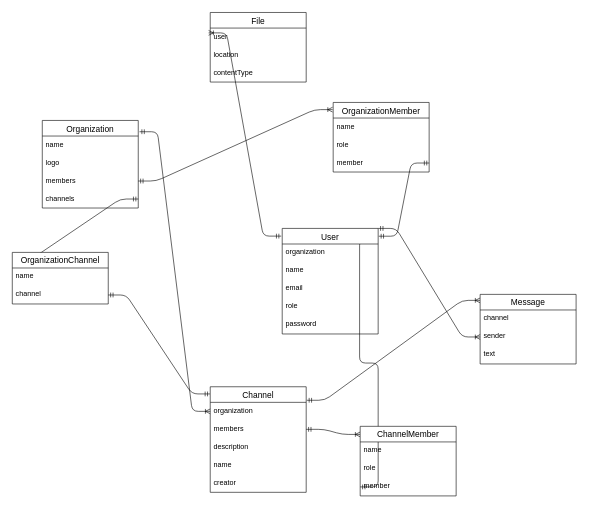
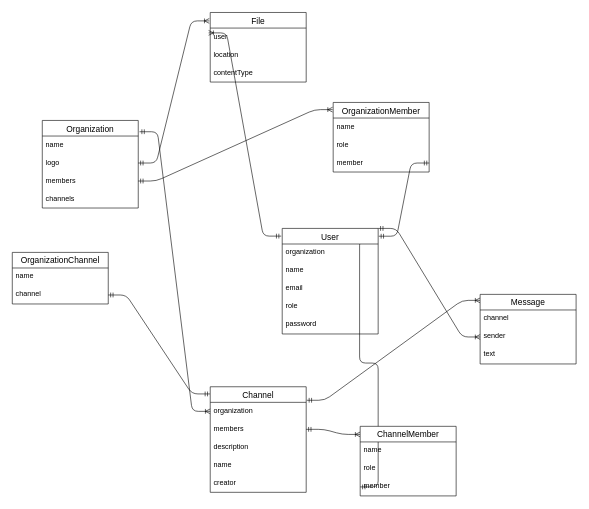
edge "File" -- "logo": added
edge "channels" -- "OrganizationChannel": removed
